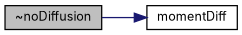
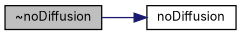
node "momentDiff": label "momentDiff" -> "noDiffusion"
